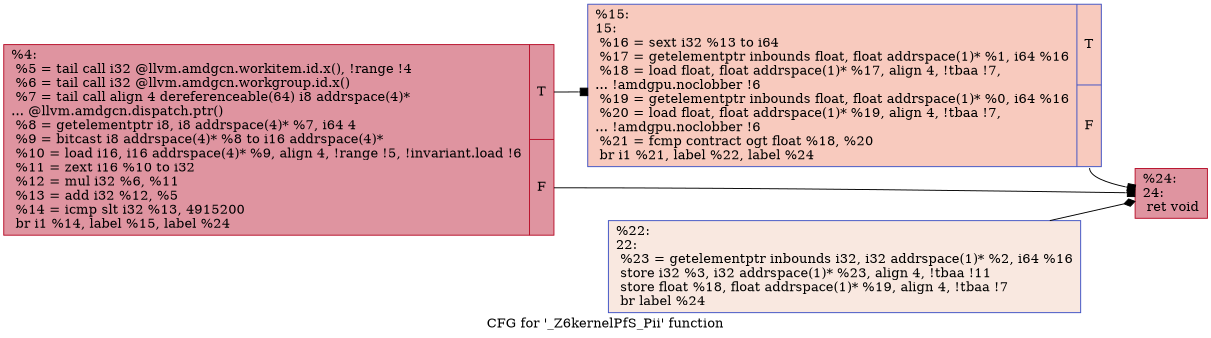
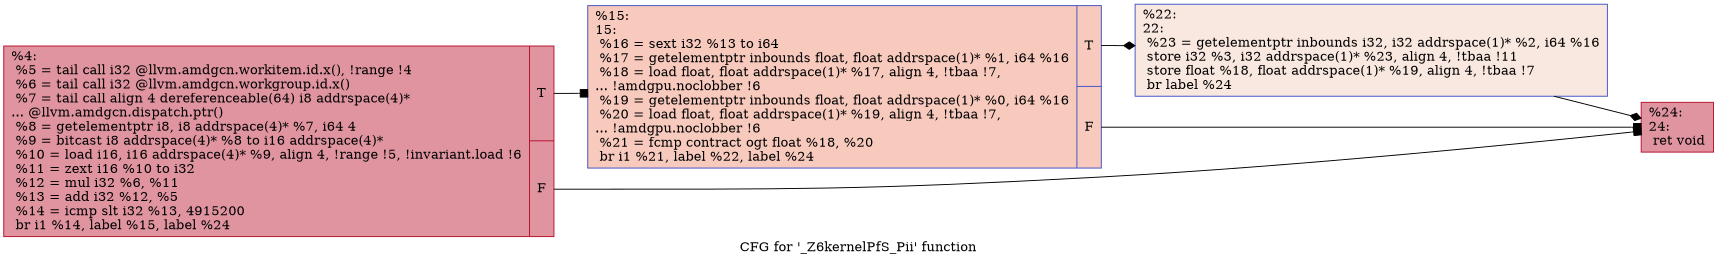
edge "%15:" -> "%22:": added
